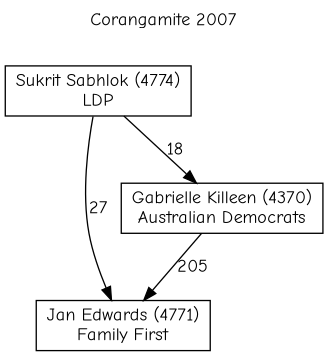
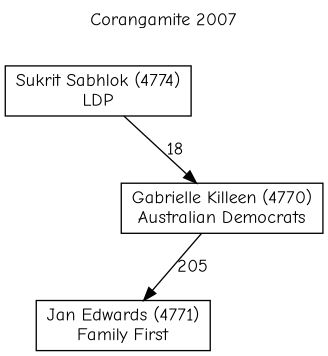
edge "Sukrit Sabhlok (4774) LDP" -> "Jan Edwards (4771) Family First": removed, label "27"
node "Gabrielle Killeen (4370) Australian Democrats": label "Gabrielle Killeen (4370) Australian Democrats" -> "Gabrielle Killeen (4770) Australian Democrats"
